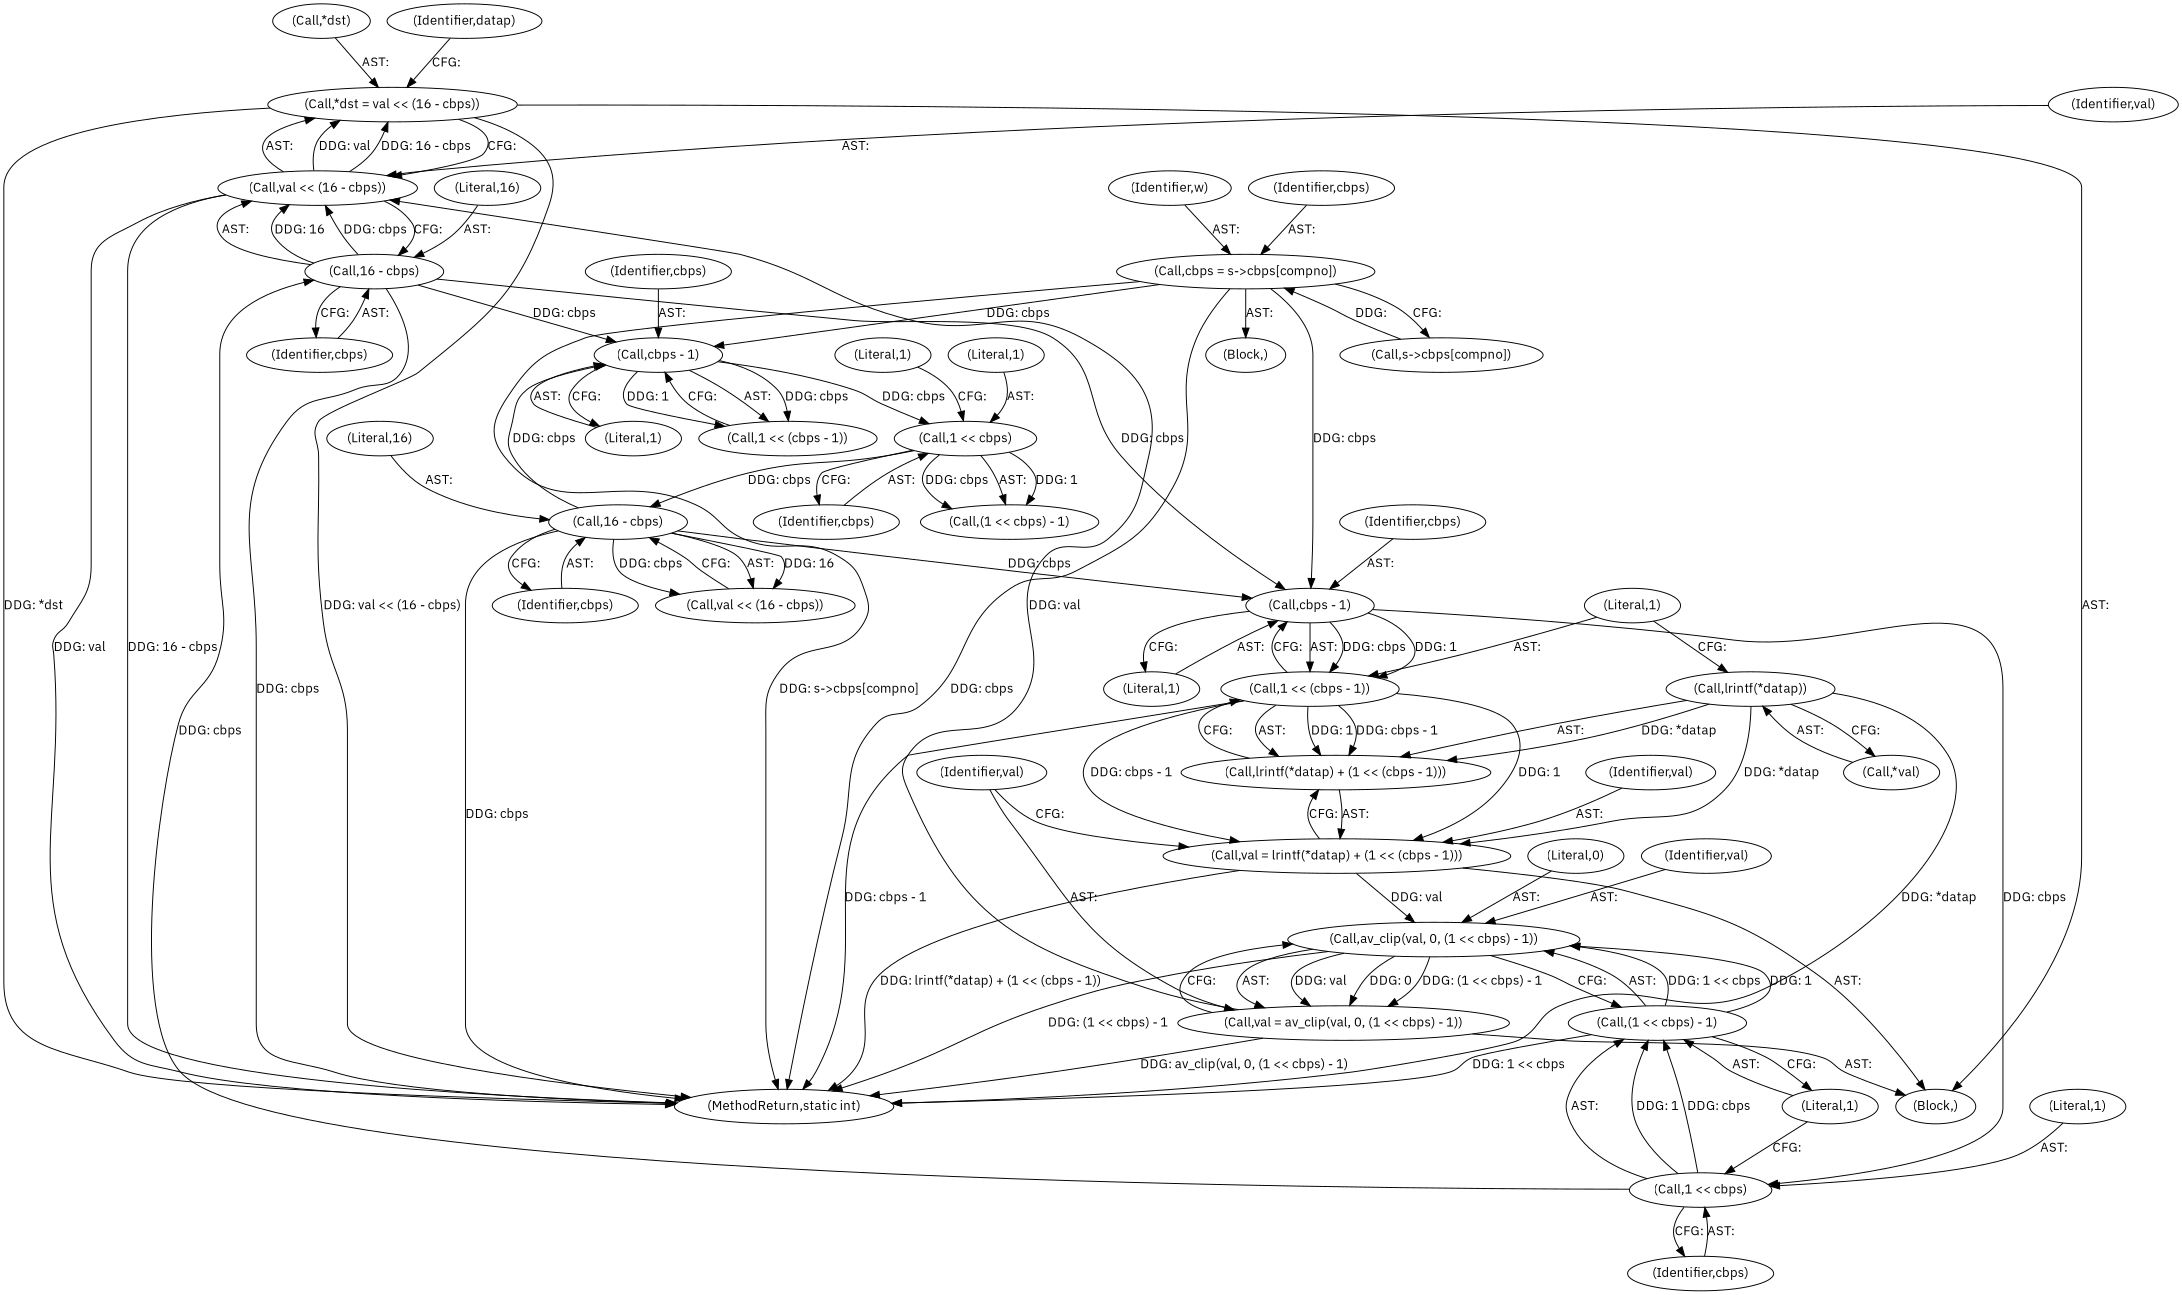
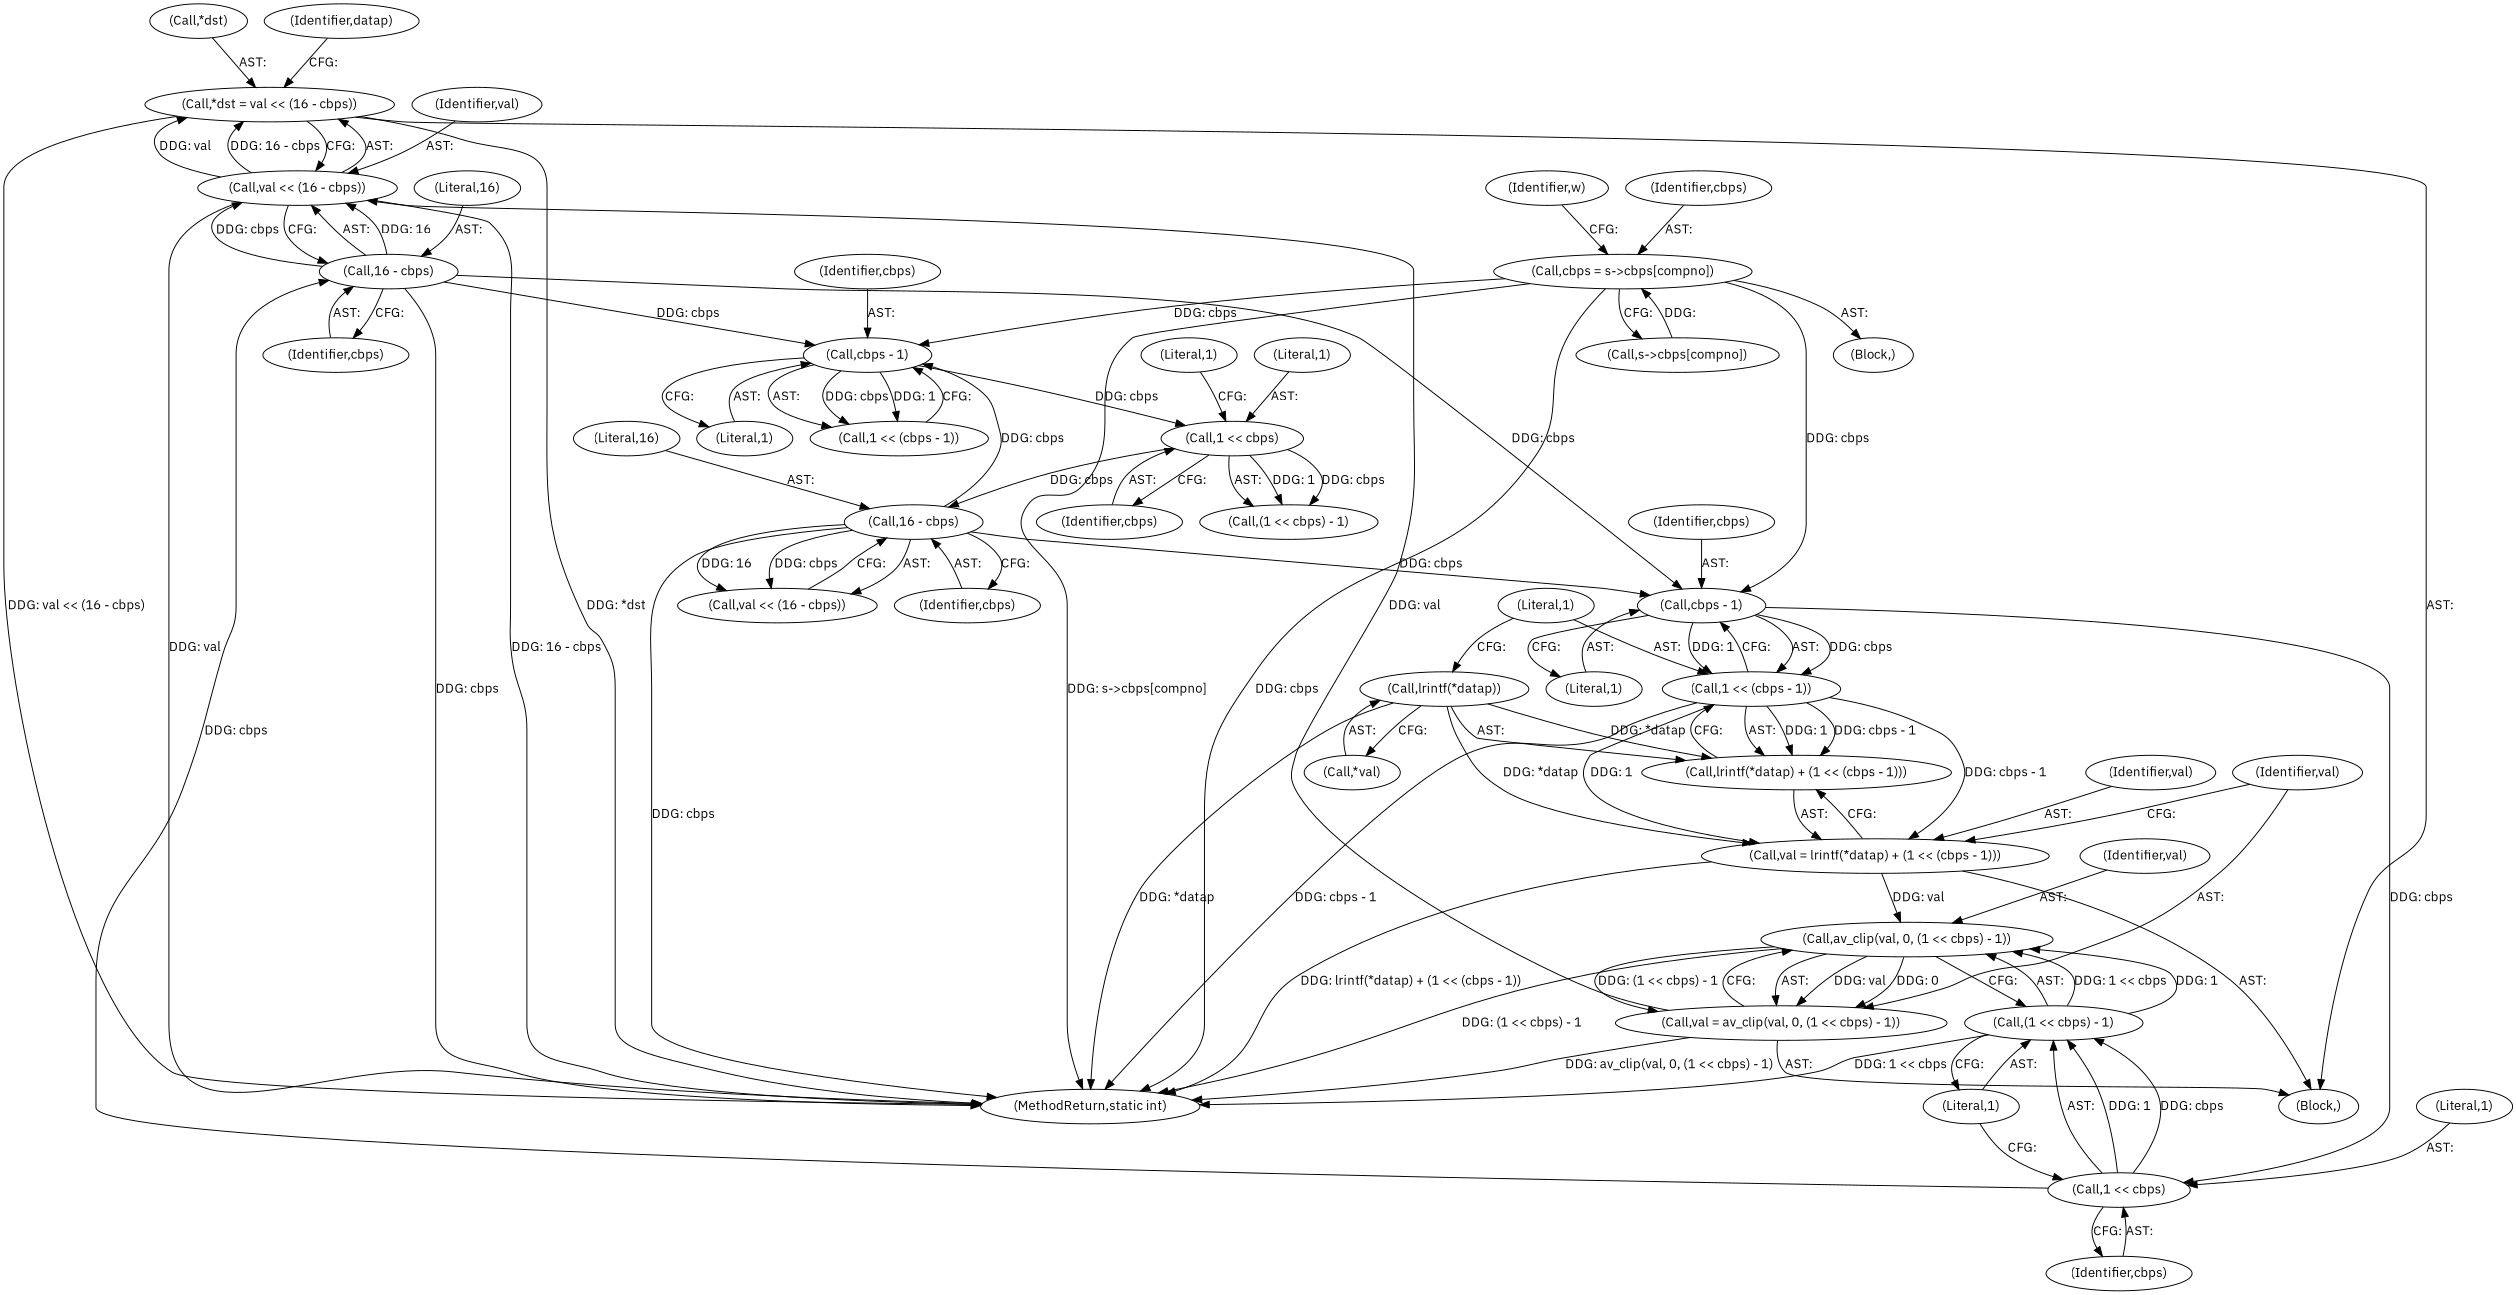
edge "(Identifier,w)" -> "(Call,cbps = s->cbps[compno])": label "AST: " -> "CFG: "
node "(Literal,0)": removed
